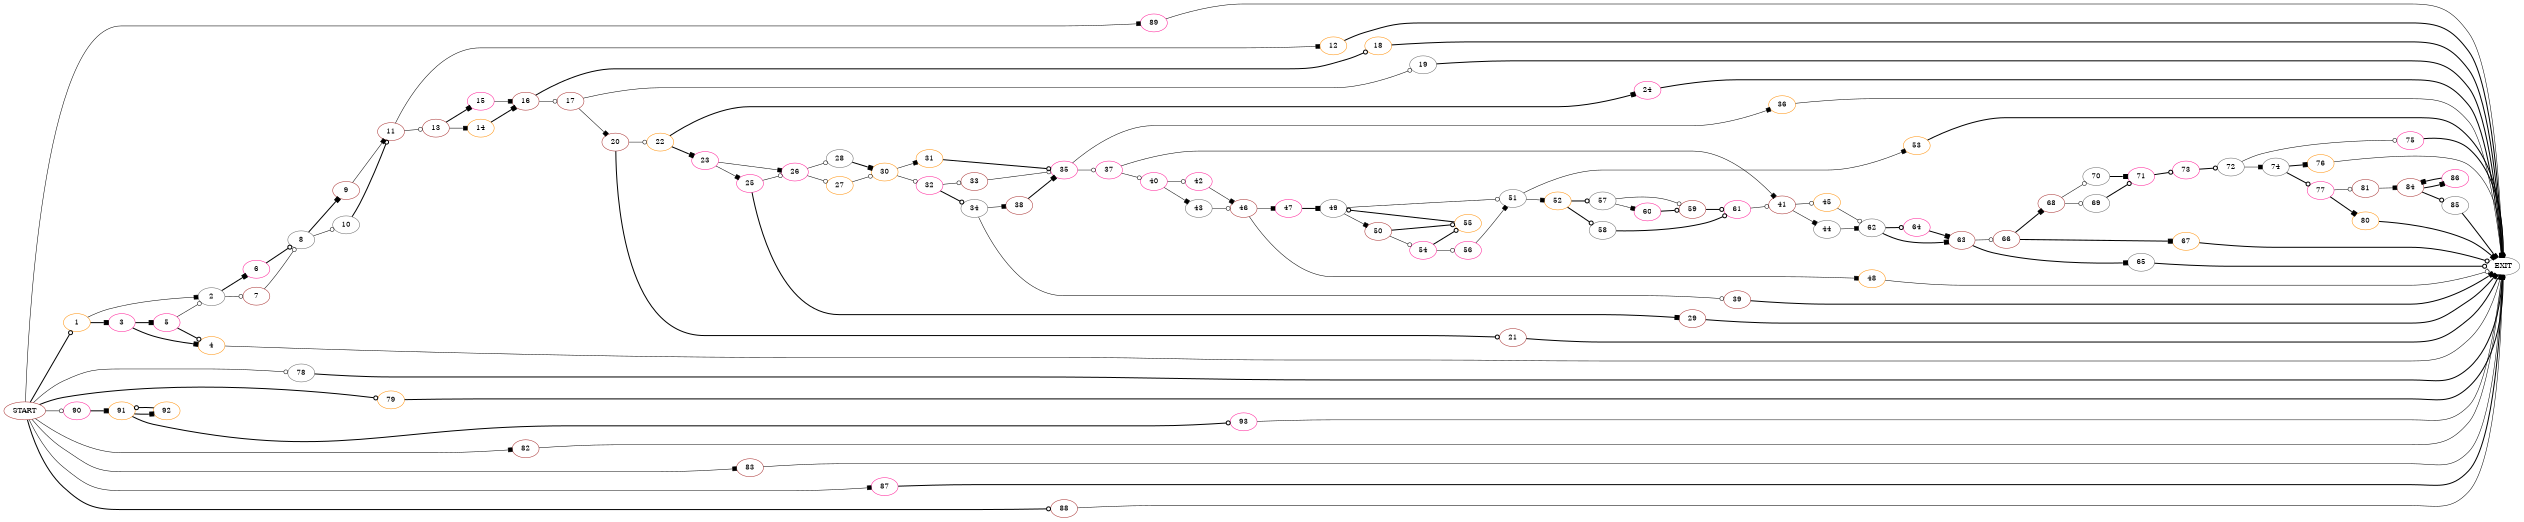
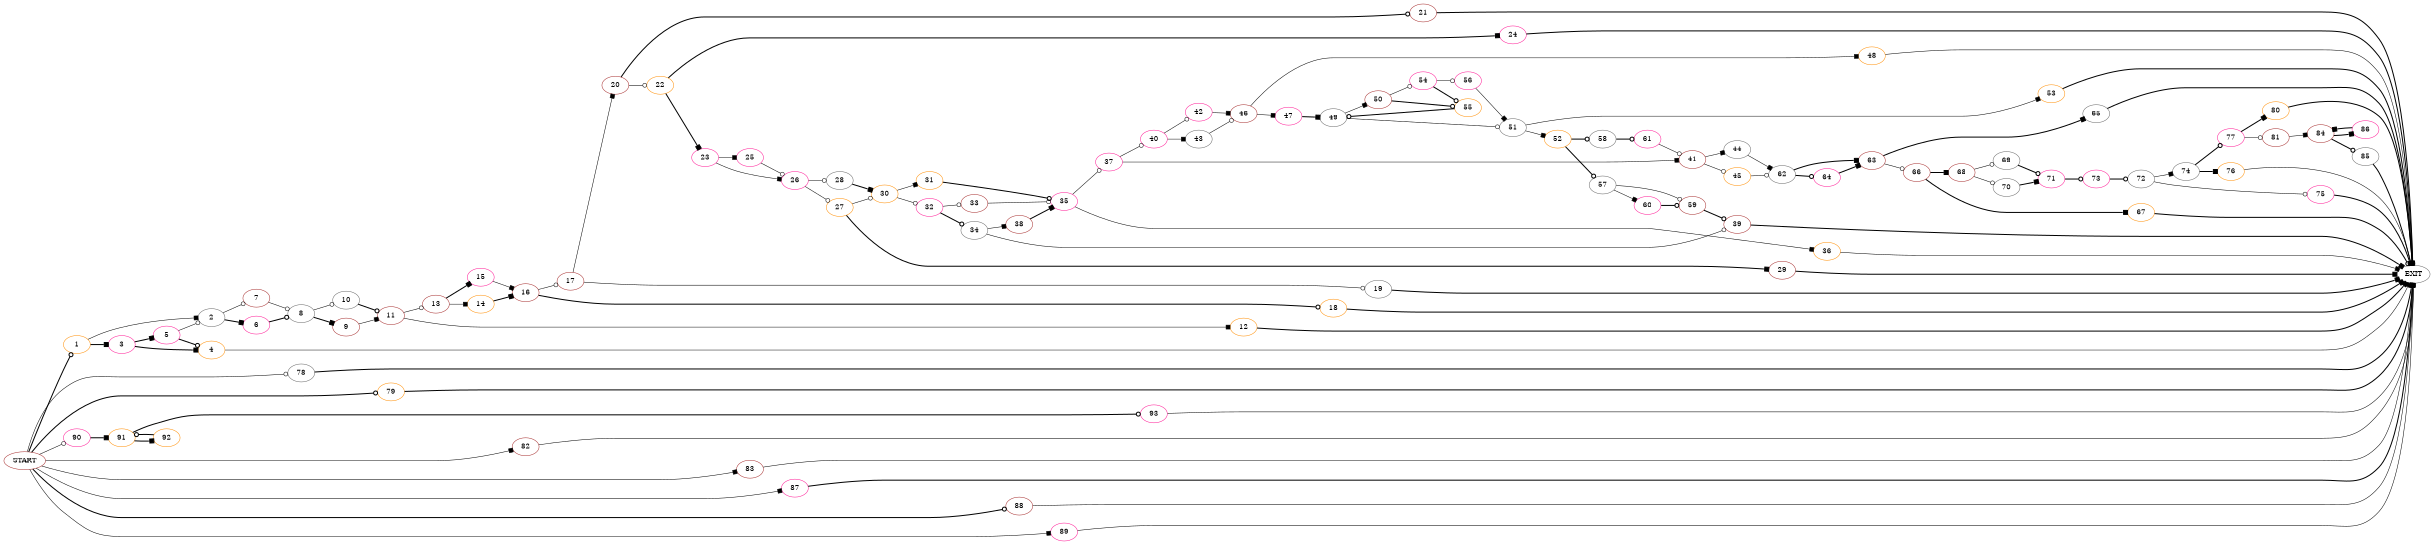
edge "59" -> "61": now "59" -> "39"
edge "25" -> "29": now "27" -> "29"
